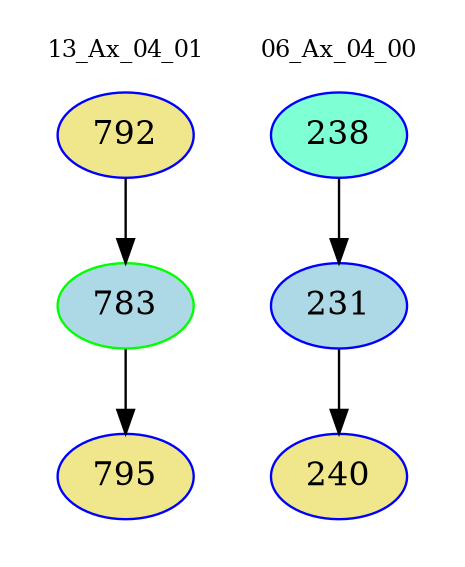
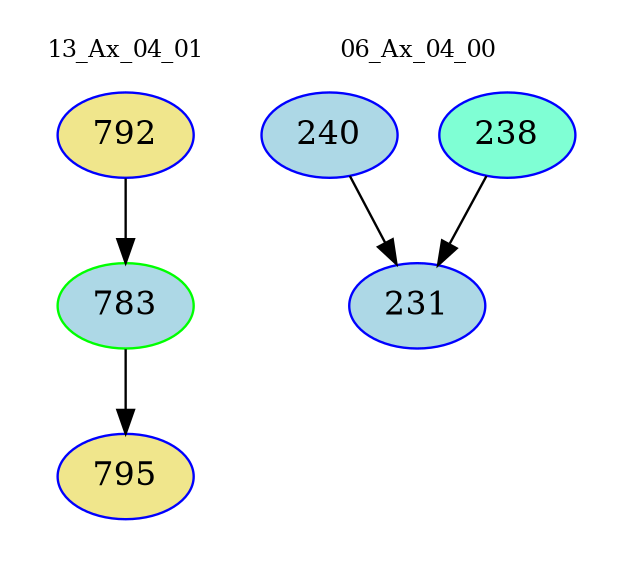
edge "231" -> "240": reversed
node "240": fillcolor khaki -> lightblue
